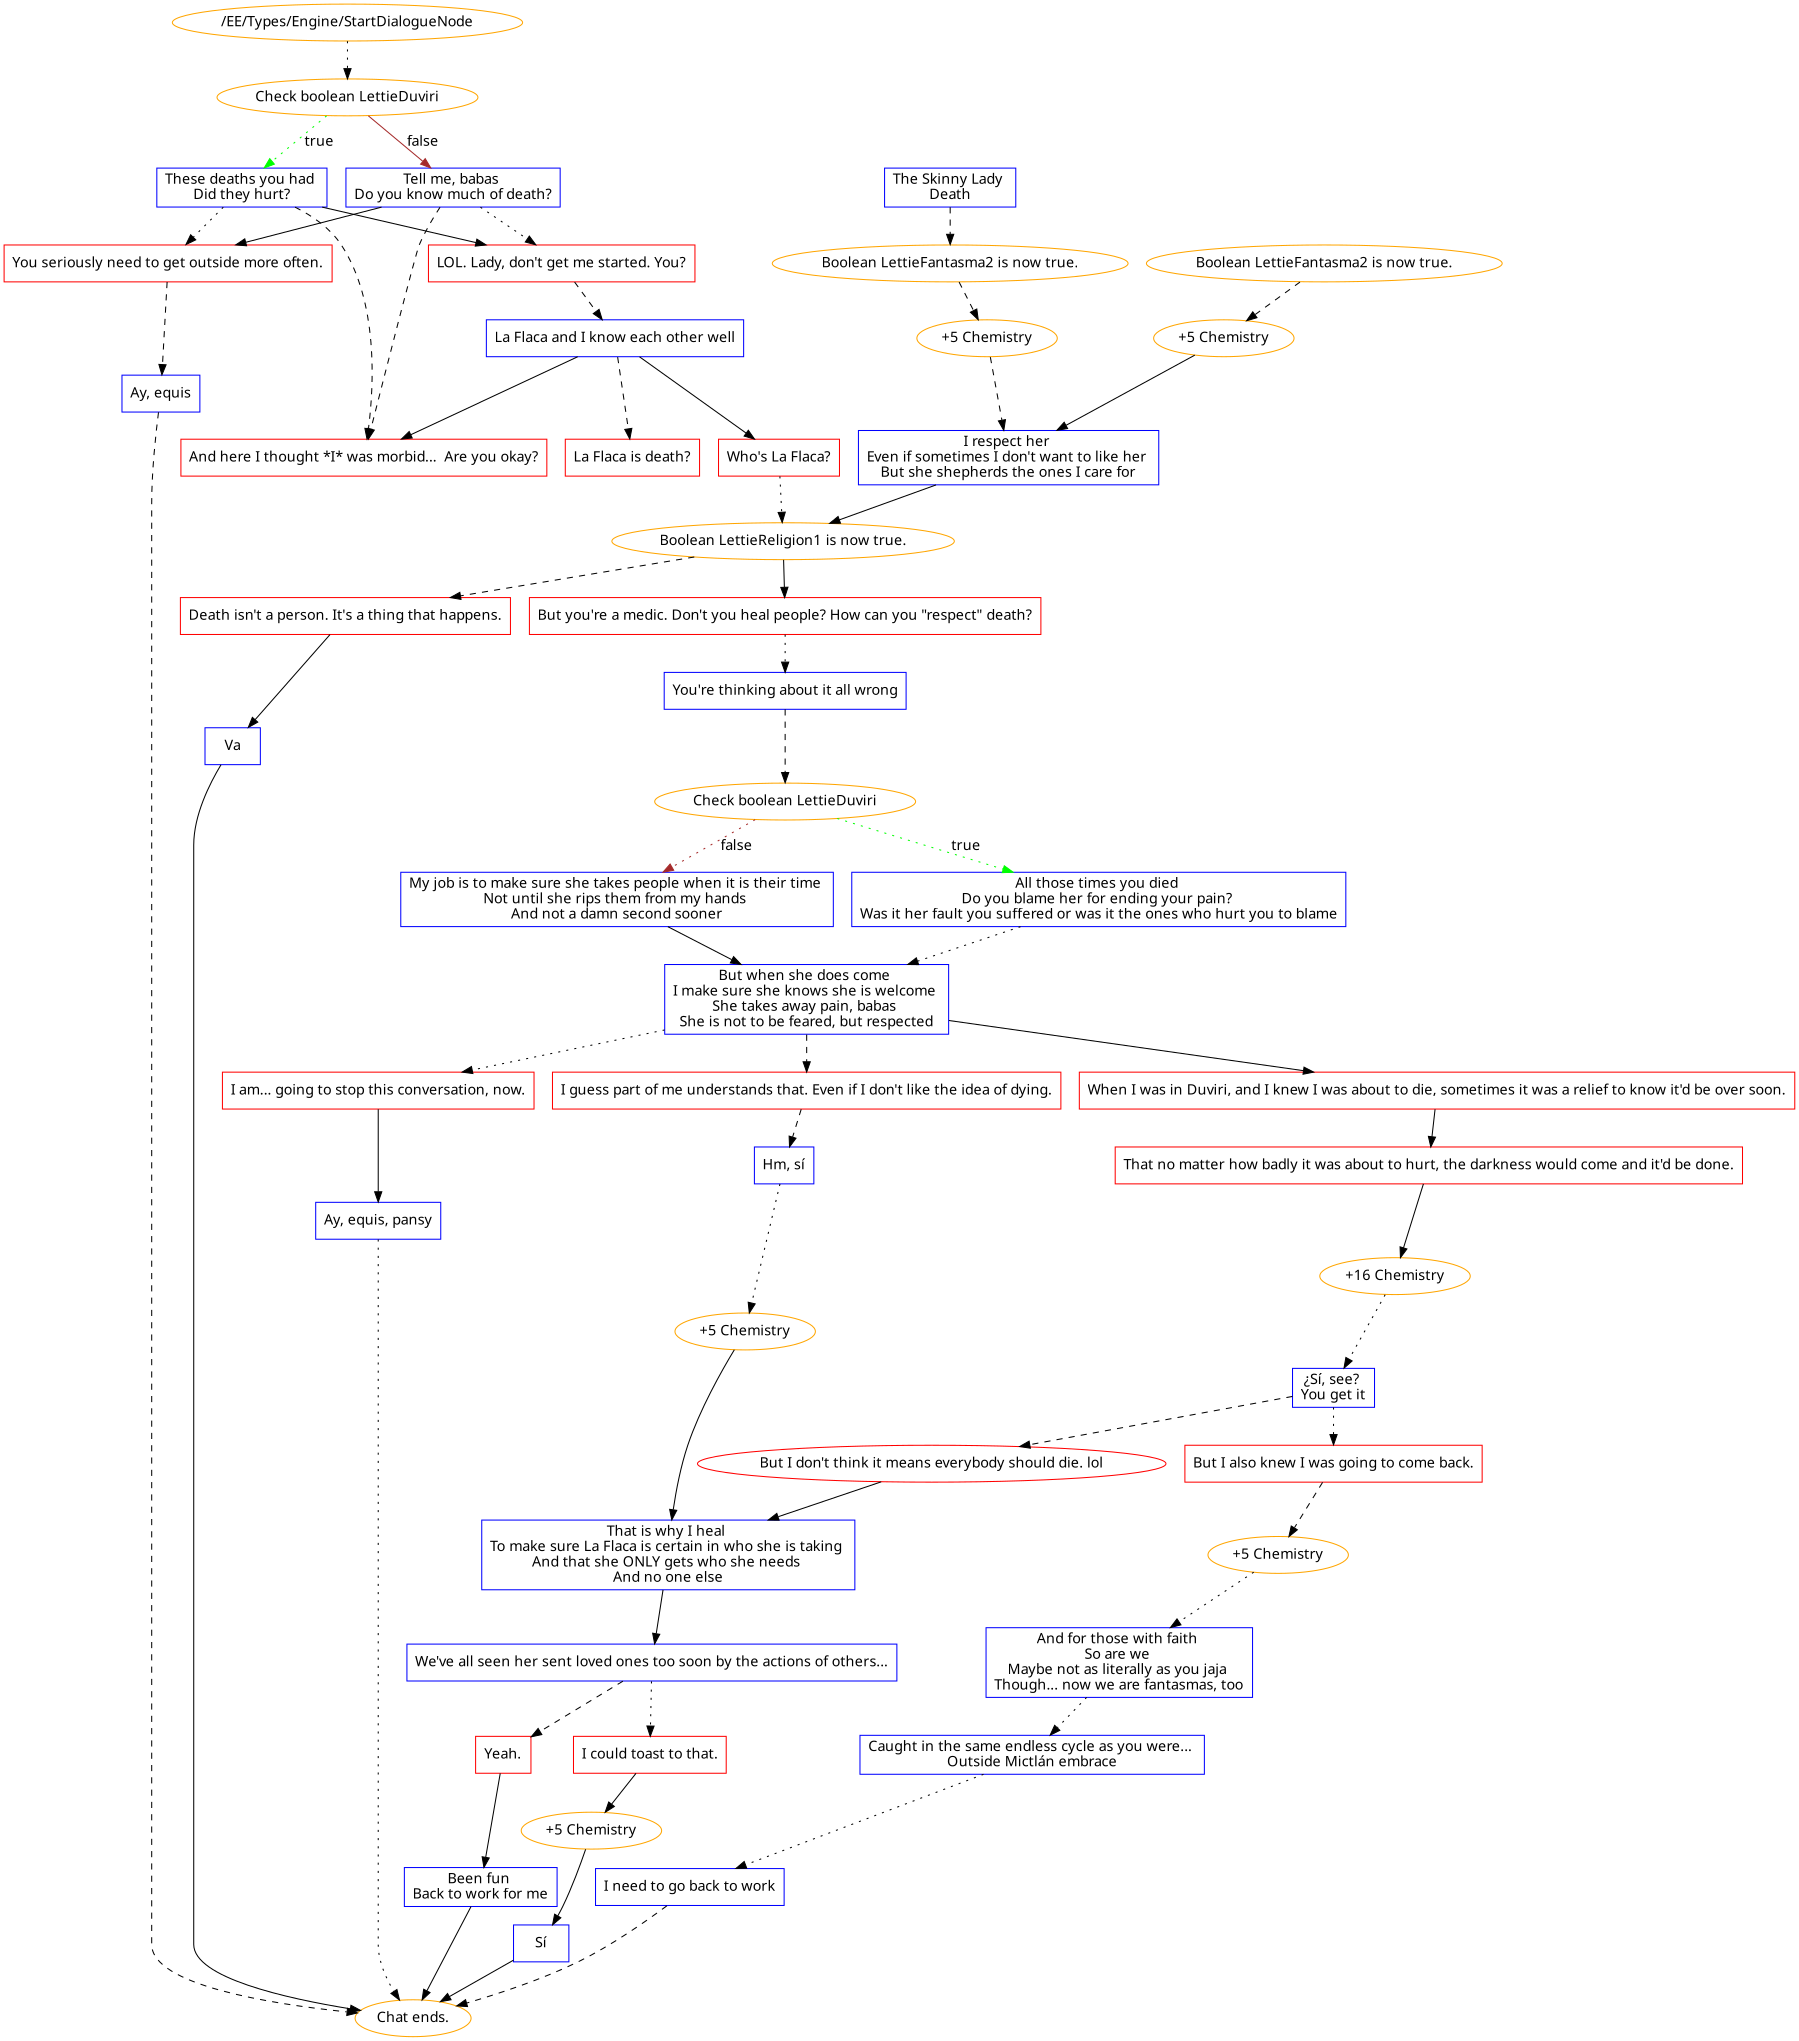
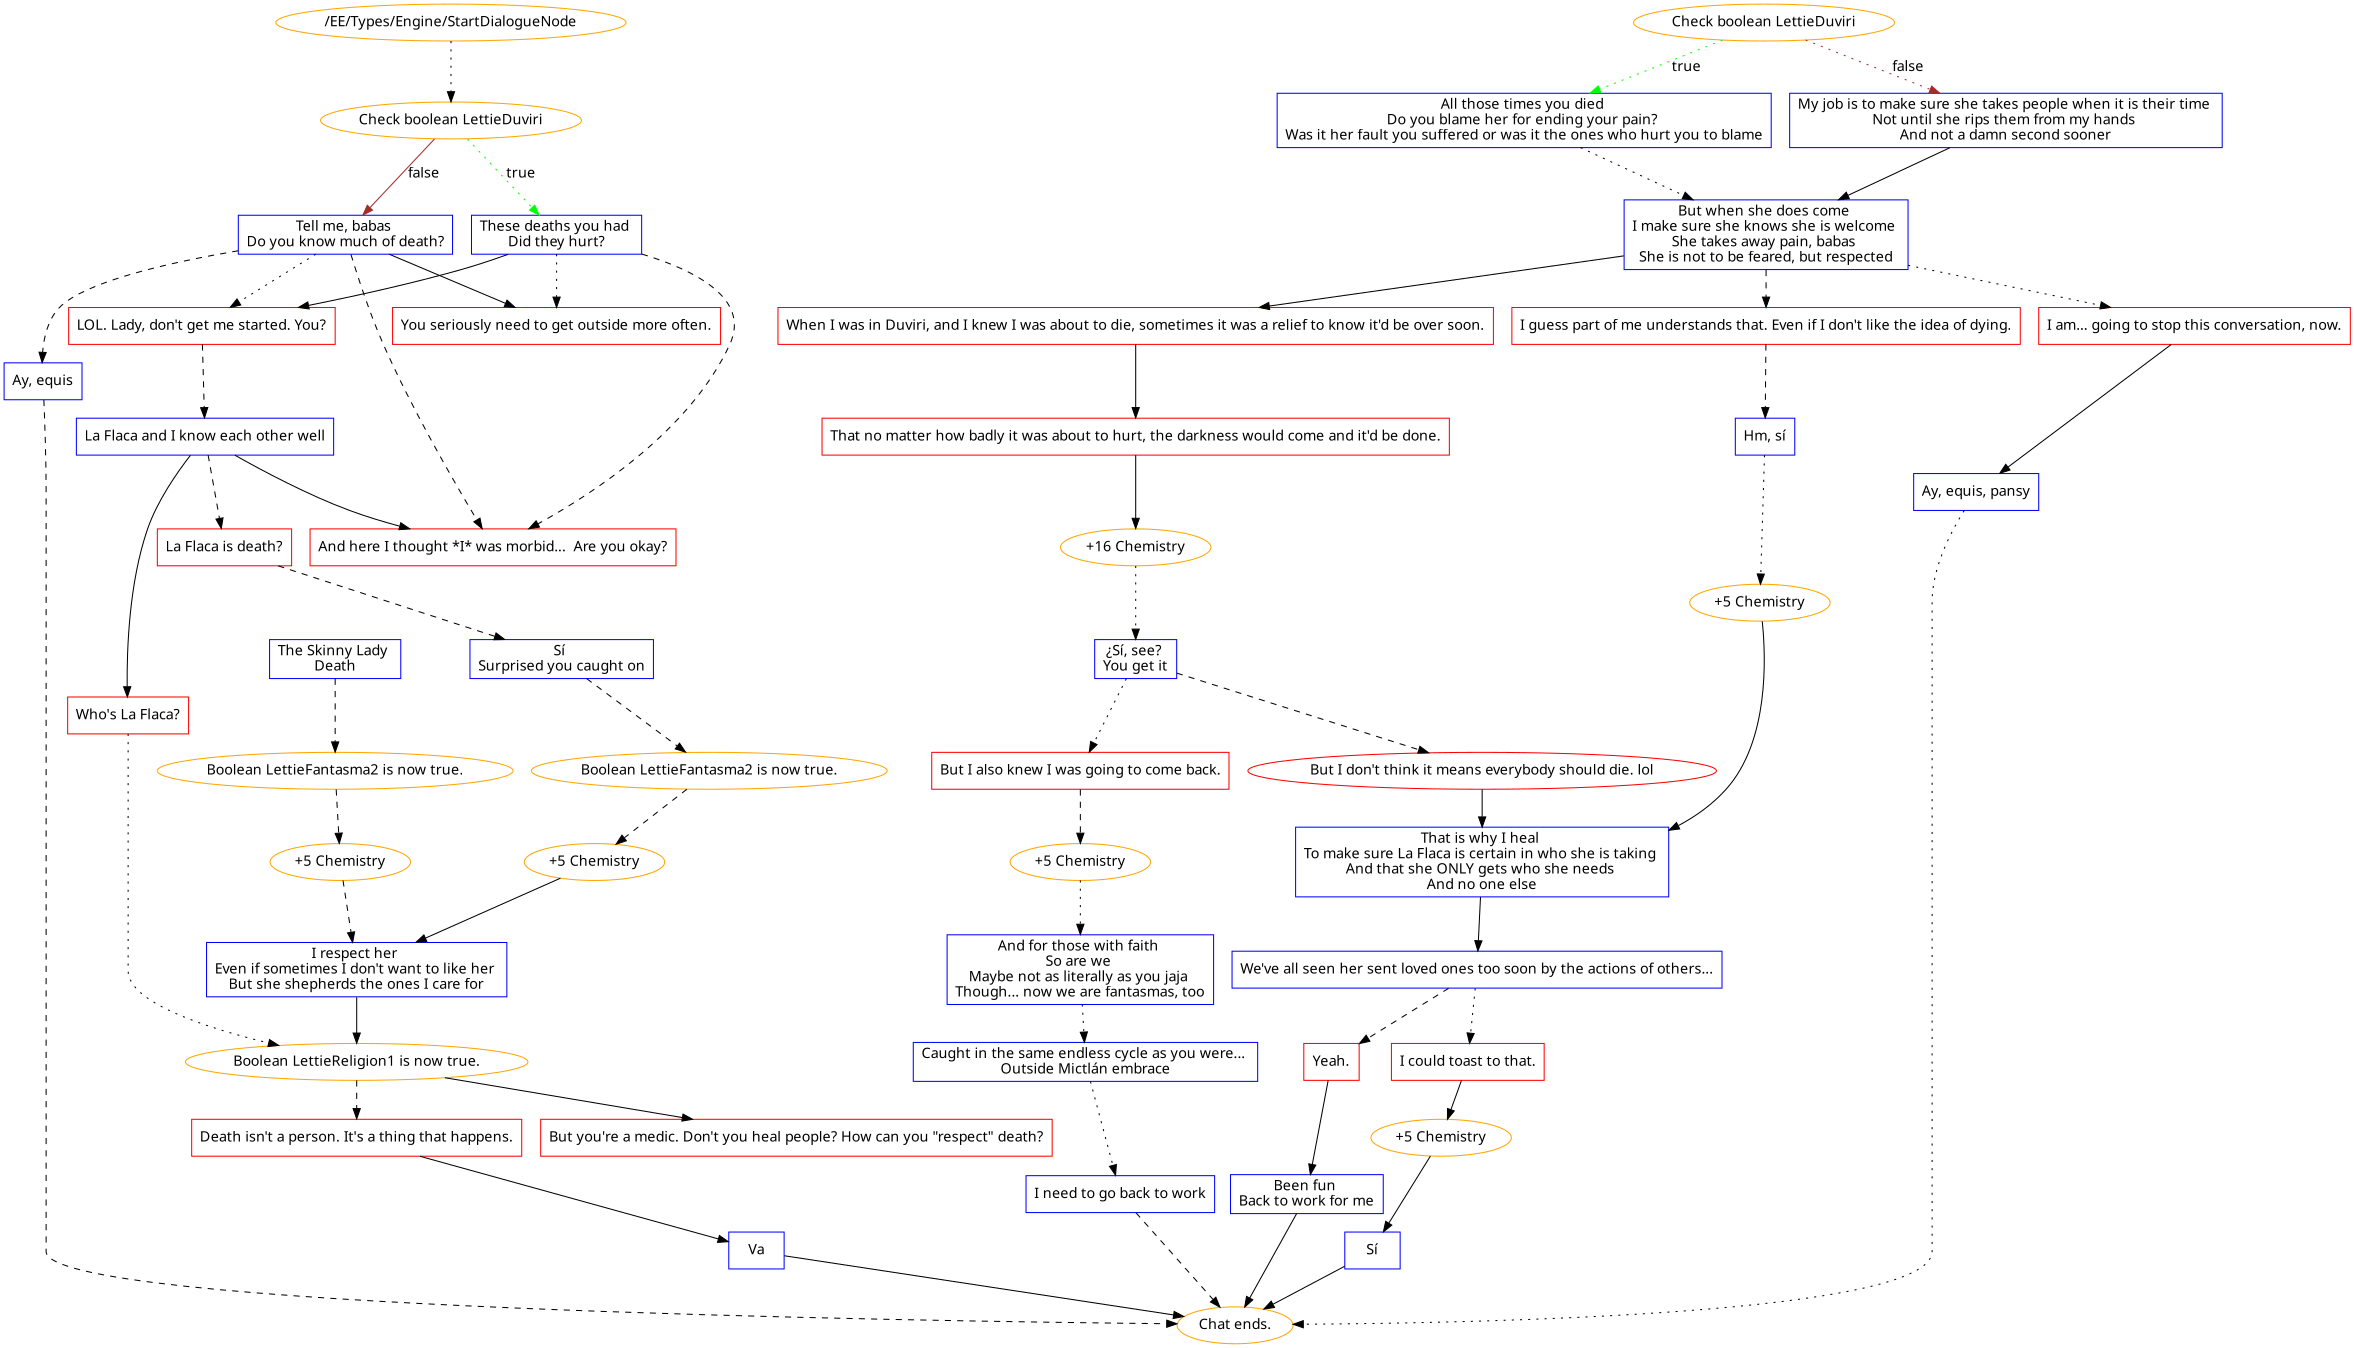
edge "You seriously need to get outside more often." -> "Ay, equis": now "Tell me, babas Do you know much of death?" -> "Ay, equis"
node "Sí Surprised you caught on": added
node "You're thinking about it all wrong": removed
